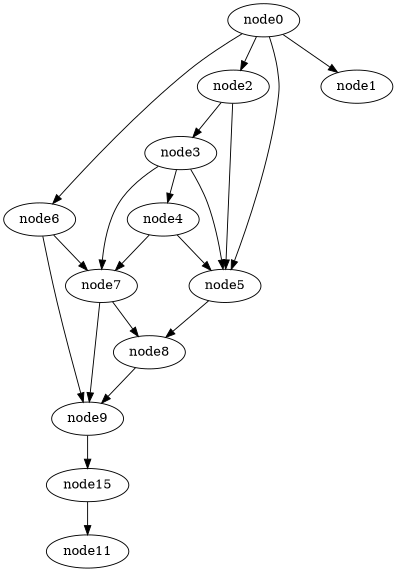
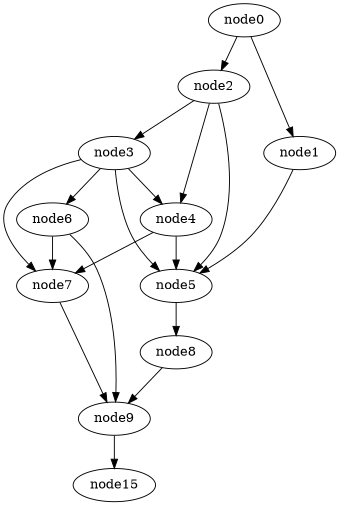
edge "node0" -> "node6": now "node3" -> "node6"
edge "node2" -> "node4": added
edge "node0" -> "node5": now "node1" -> "node5"
edge "node7" -> "node8": removed
node "node11": removed
